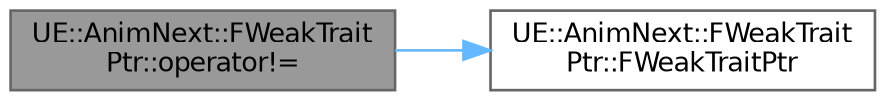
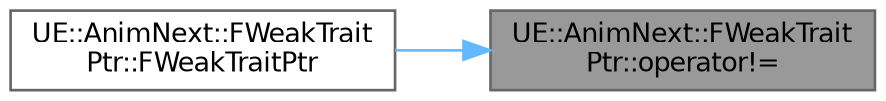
edge "UE::AnimNext::FWeakTrait Ptr::operator!=" -> "UE::AnimNext::FWeakTrait Ptr::FWeakTraitPtr": reversed
